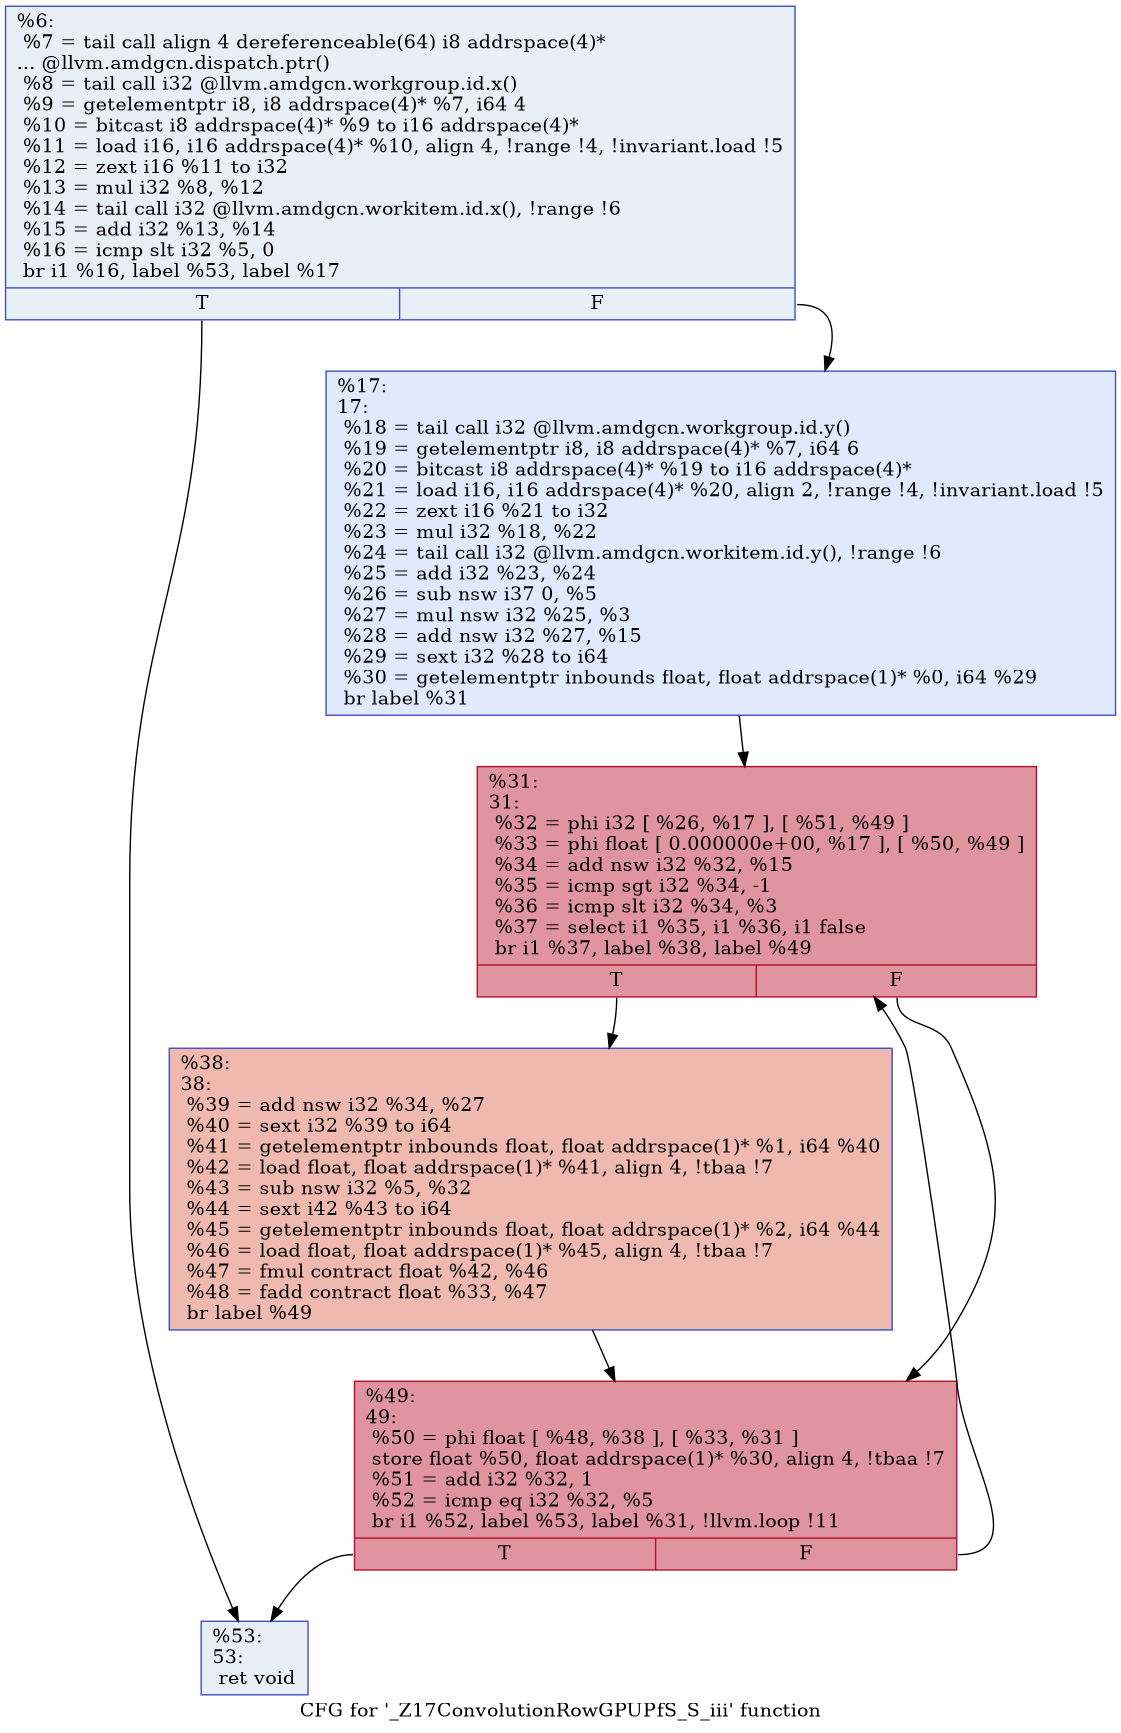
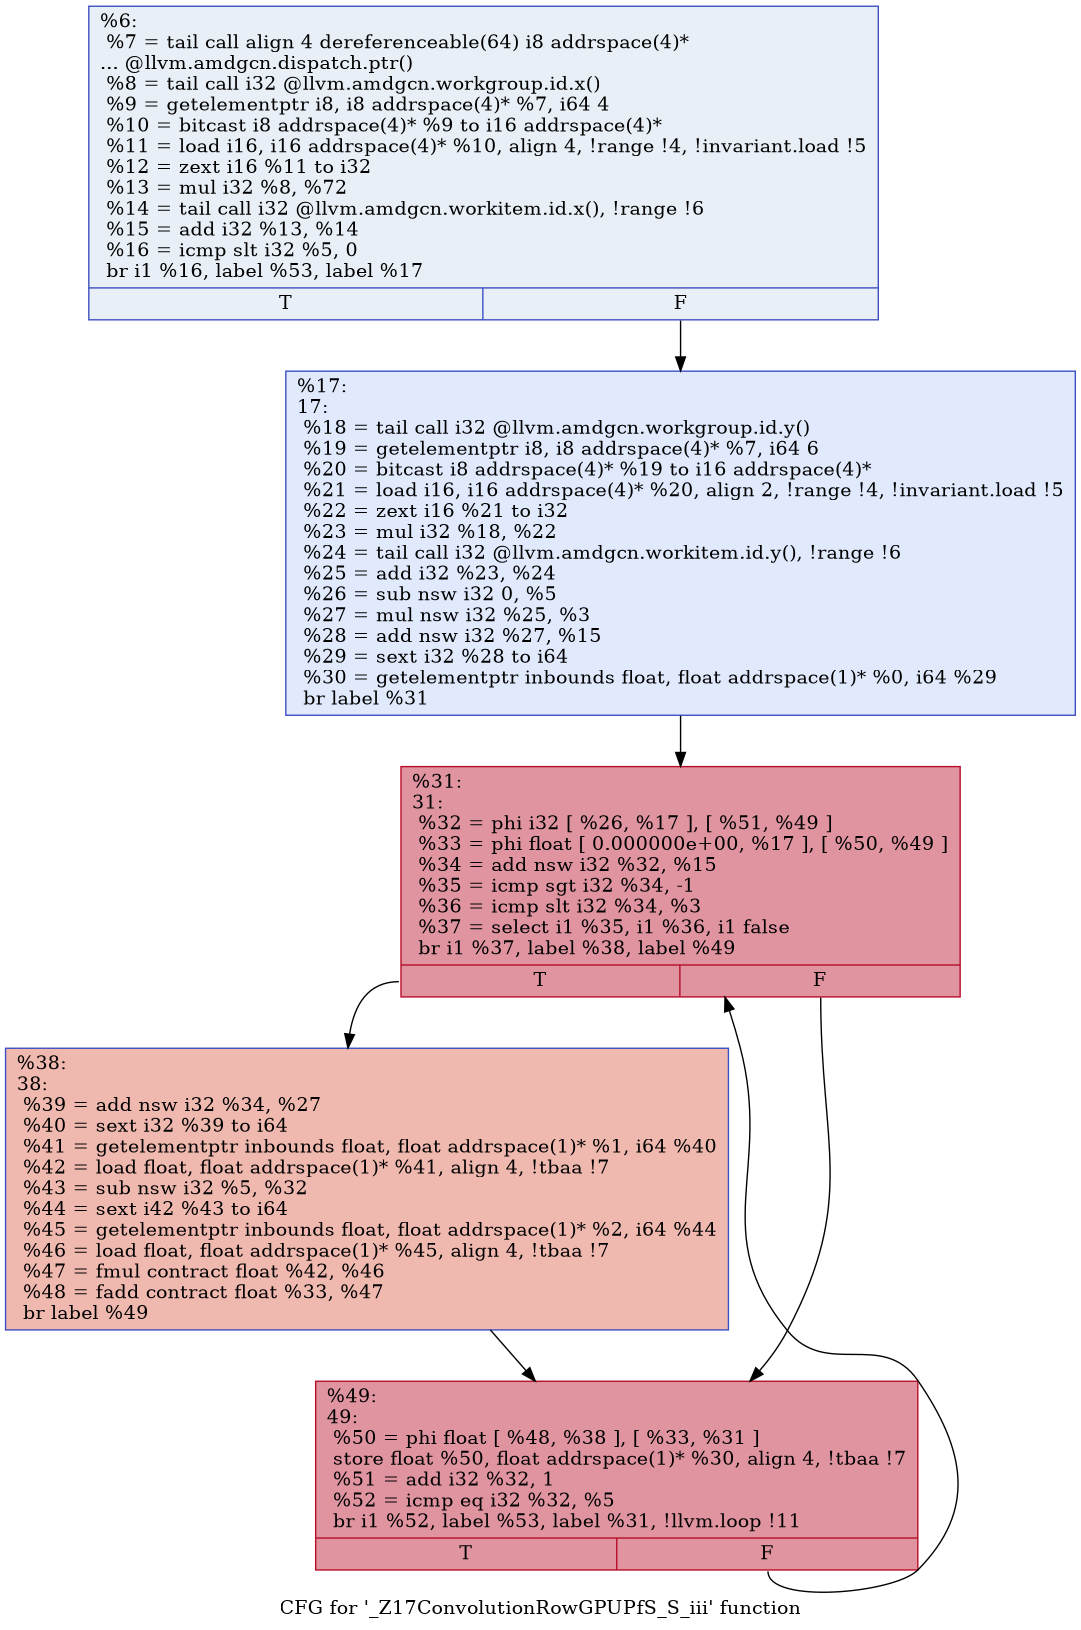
node "%6:": text "%13 = mul i32 %8, %12" -> "%13 = mul i32 %8, %72"
node "%17:": text "%26 = sub nsw i37 0, %5" -> "%26 = sub nsw i32 0, %5"
node "%53:": removed
